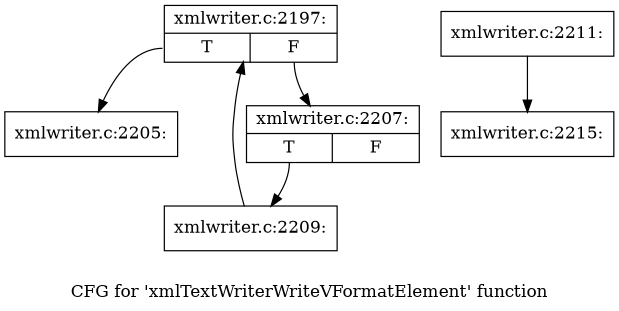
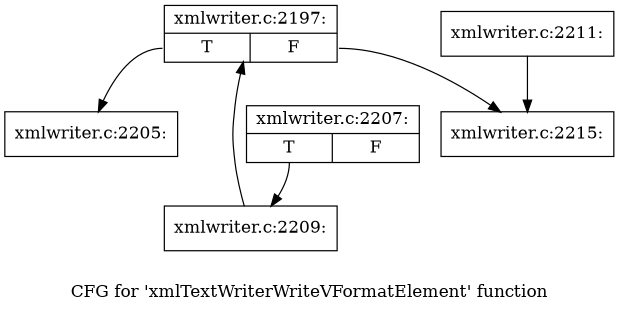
edge "xmlwriter.c:2197:" -> "xmlwriter.c:2207:": now "xmlwriter.c:2197:" -> "xmlwriter.c:2215:"
